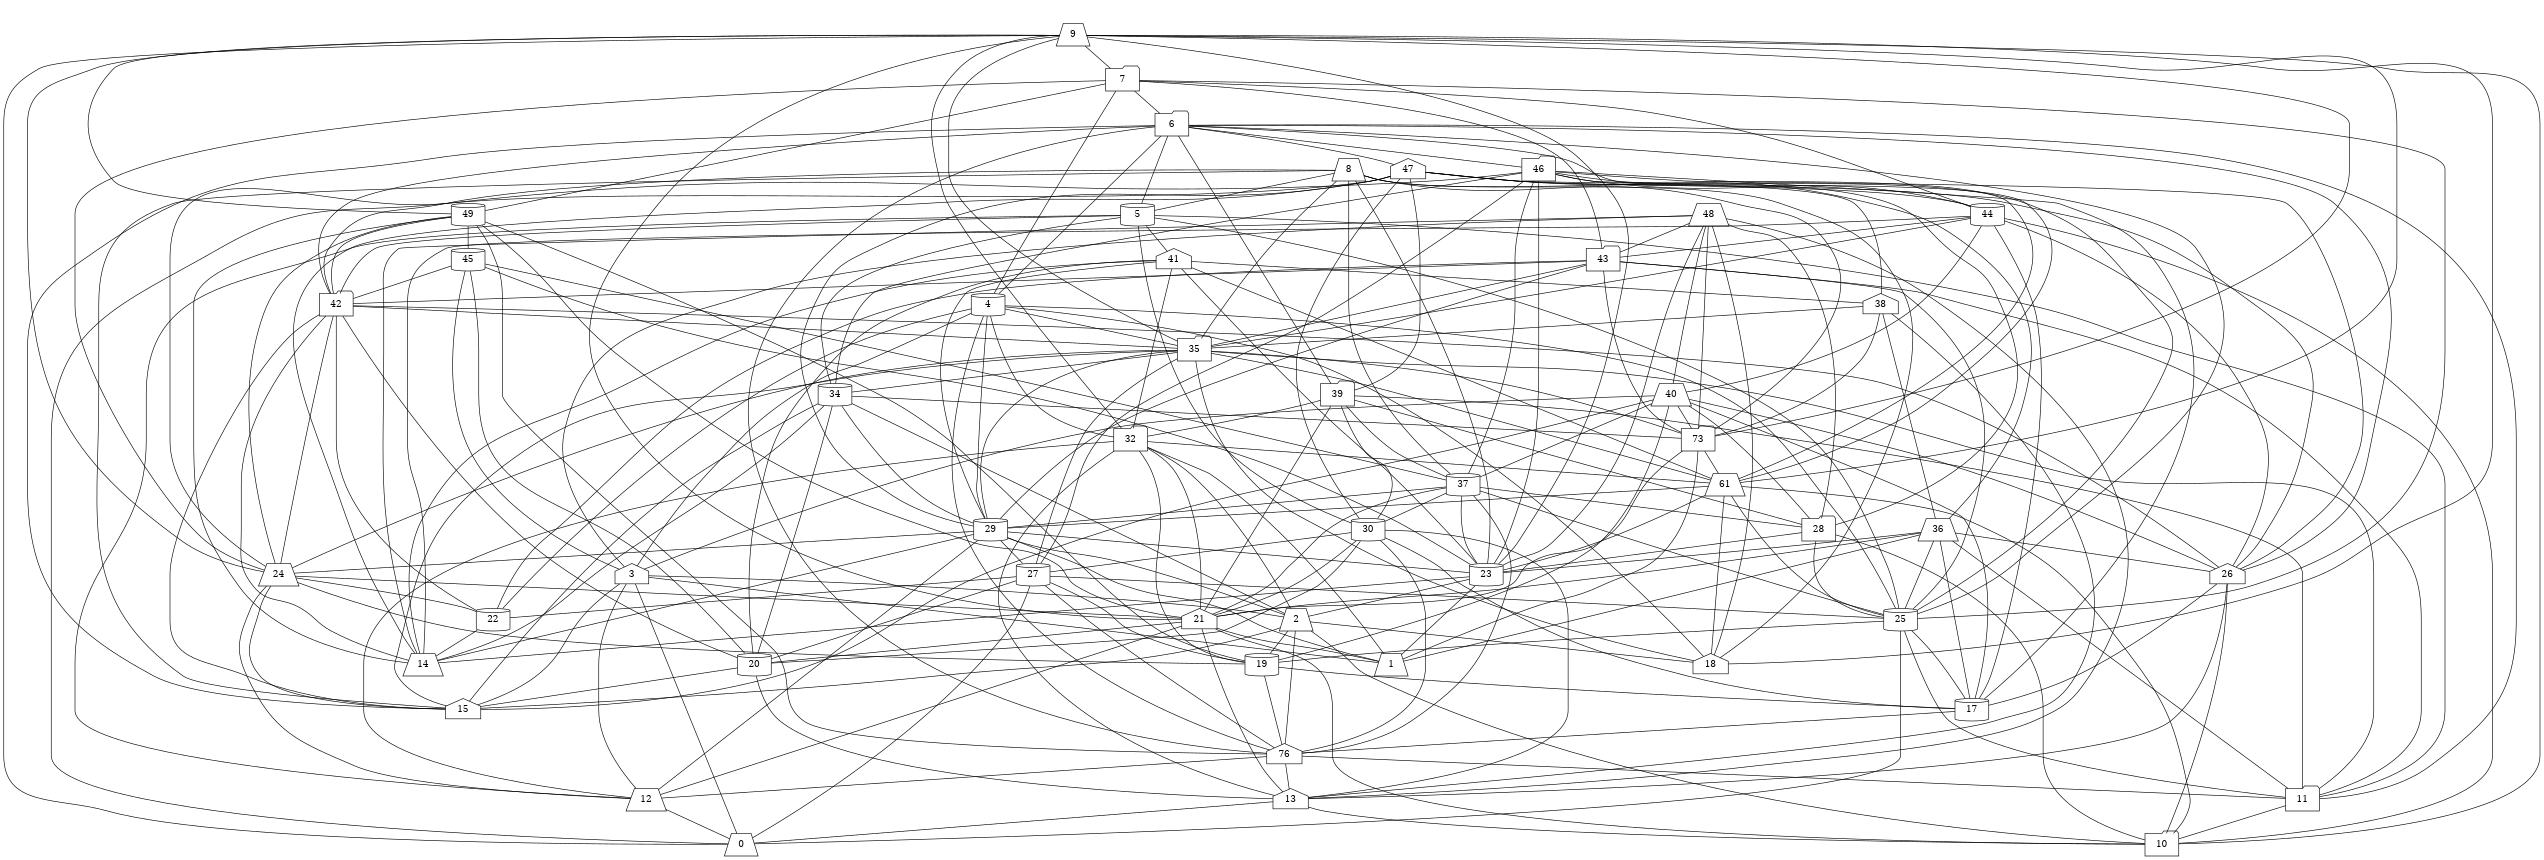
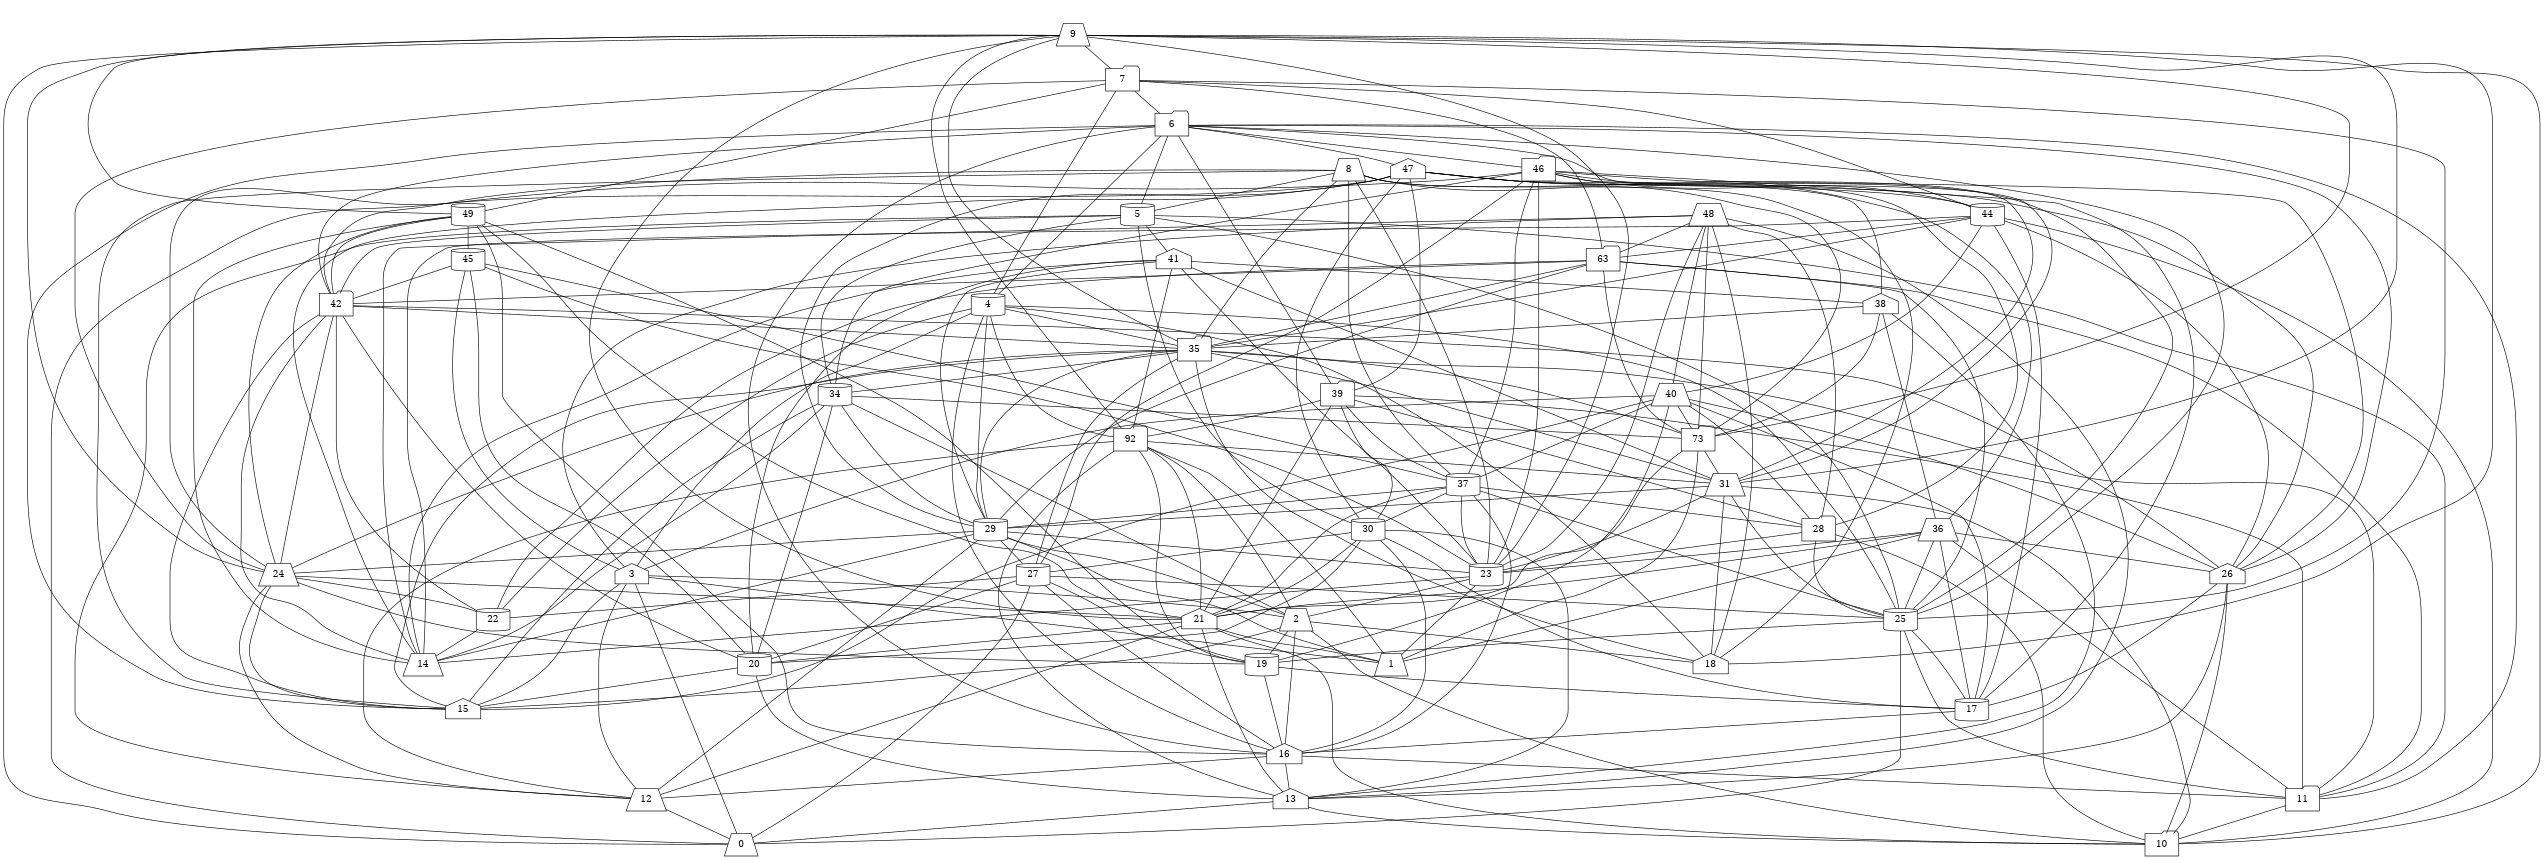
node "43": label "43" -> "63"
node "32": label "32" -> "92"
node "61": label "61" -> "31"
node "76": label "76" -> "16"
